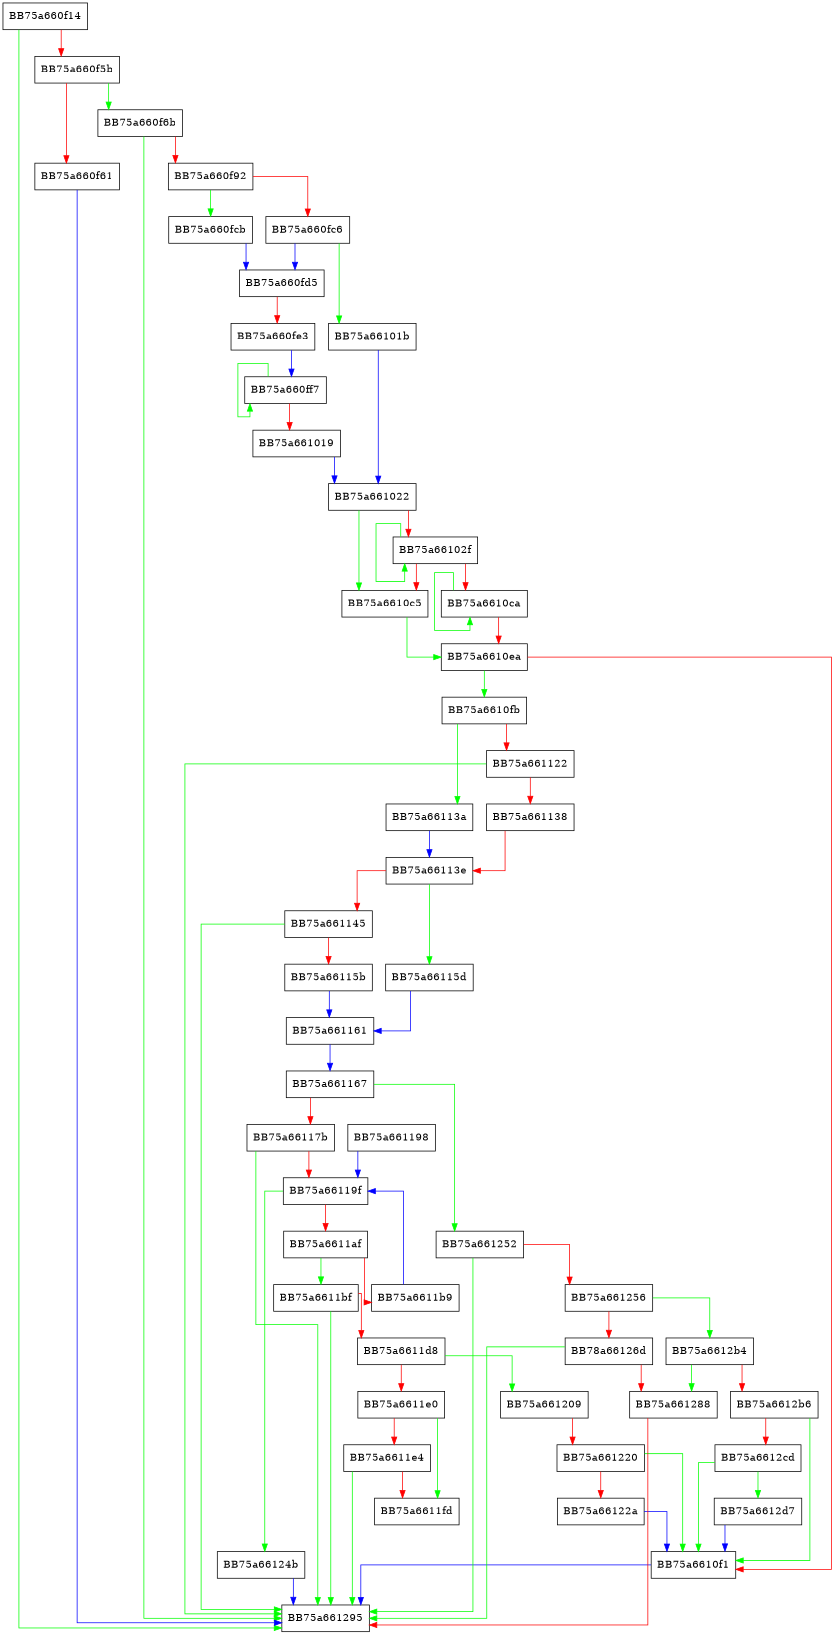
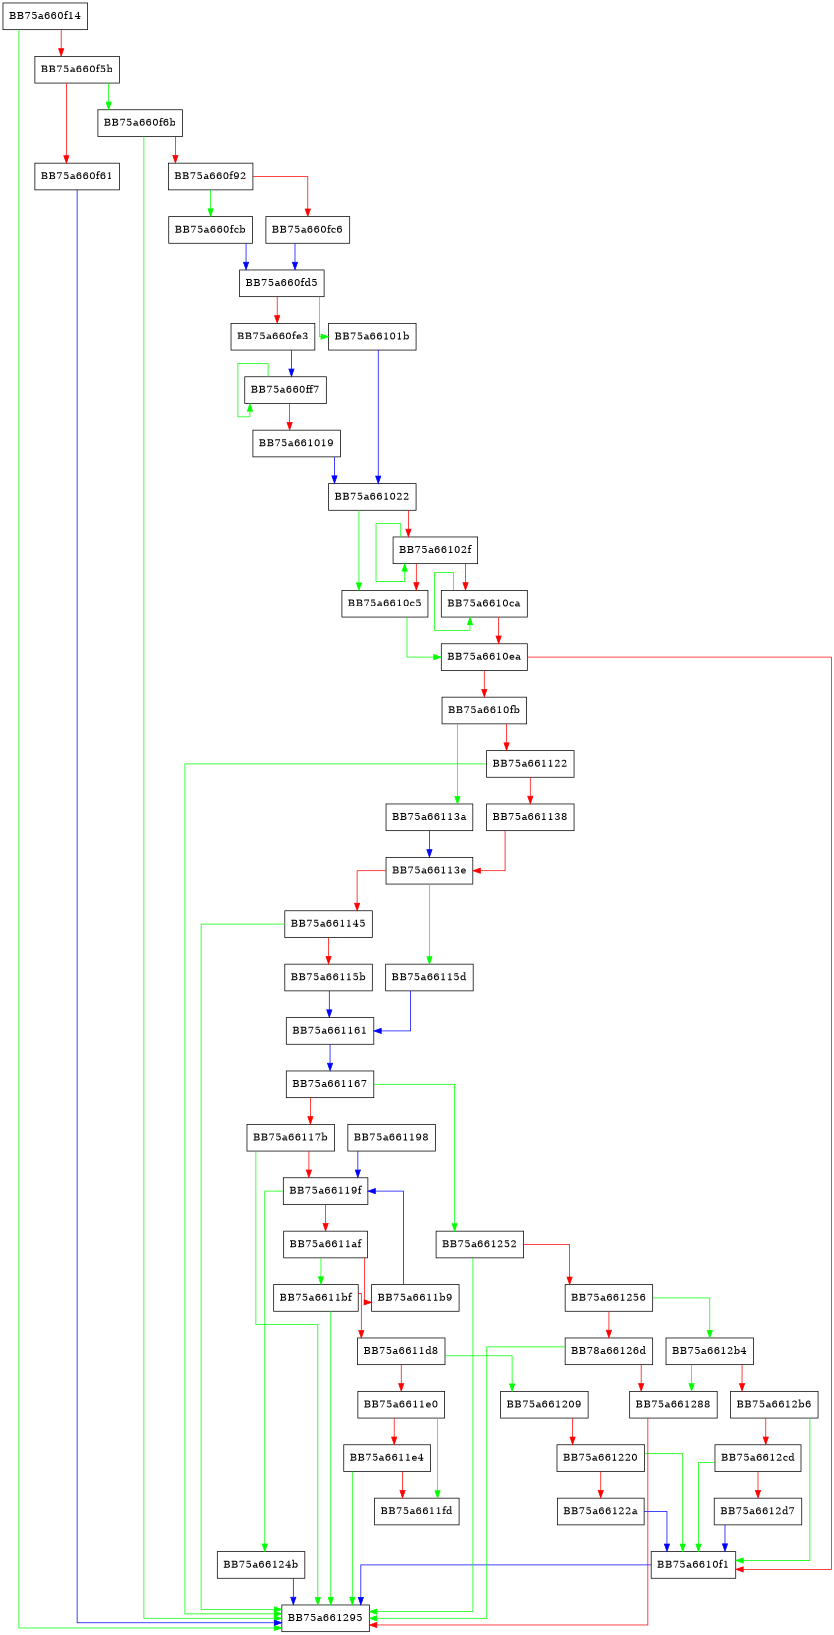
edge "BB75a660fc6" -> "BB75a66101b": now "BB75a660fd5" -> "BB75a66101b"
edge "BB75a6610ea" -> "BB75a6610fb": color green -> red
edge "BB75a6612cd" -> "BB75a6612d7": color green -> red
